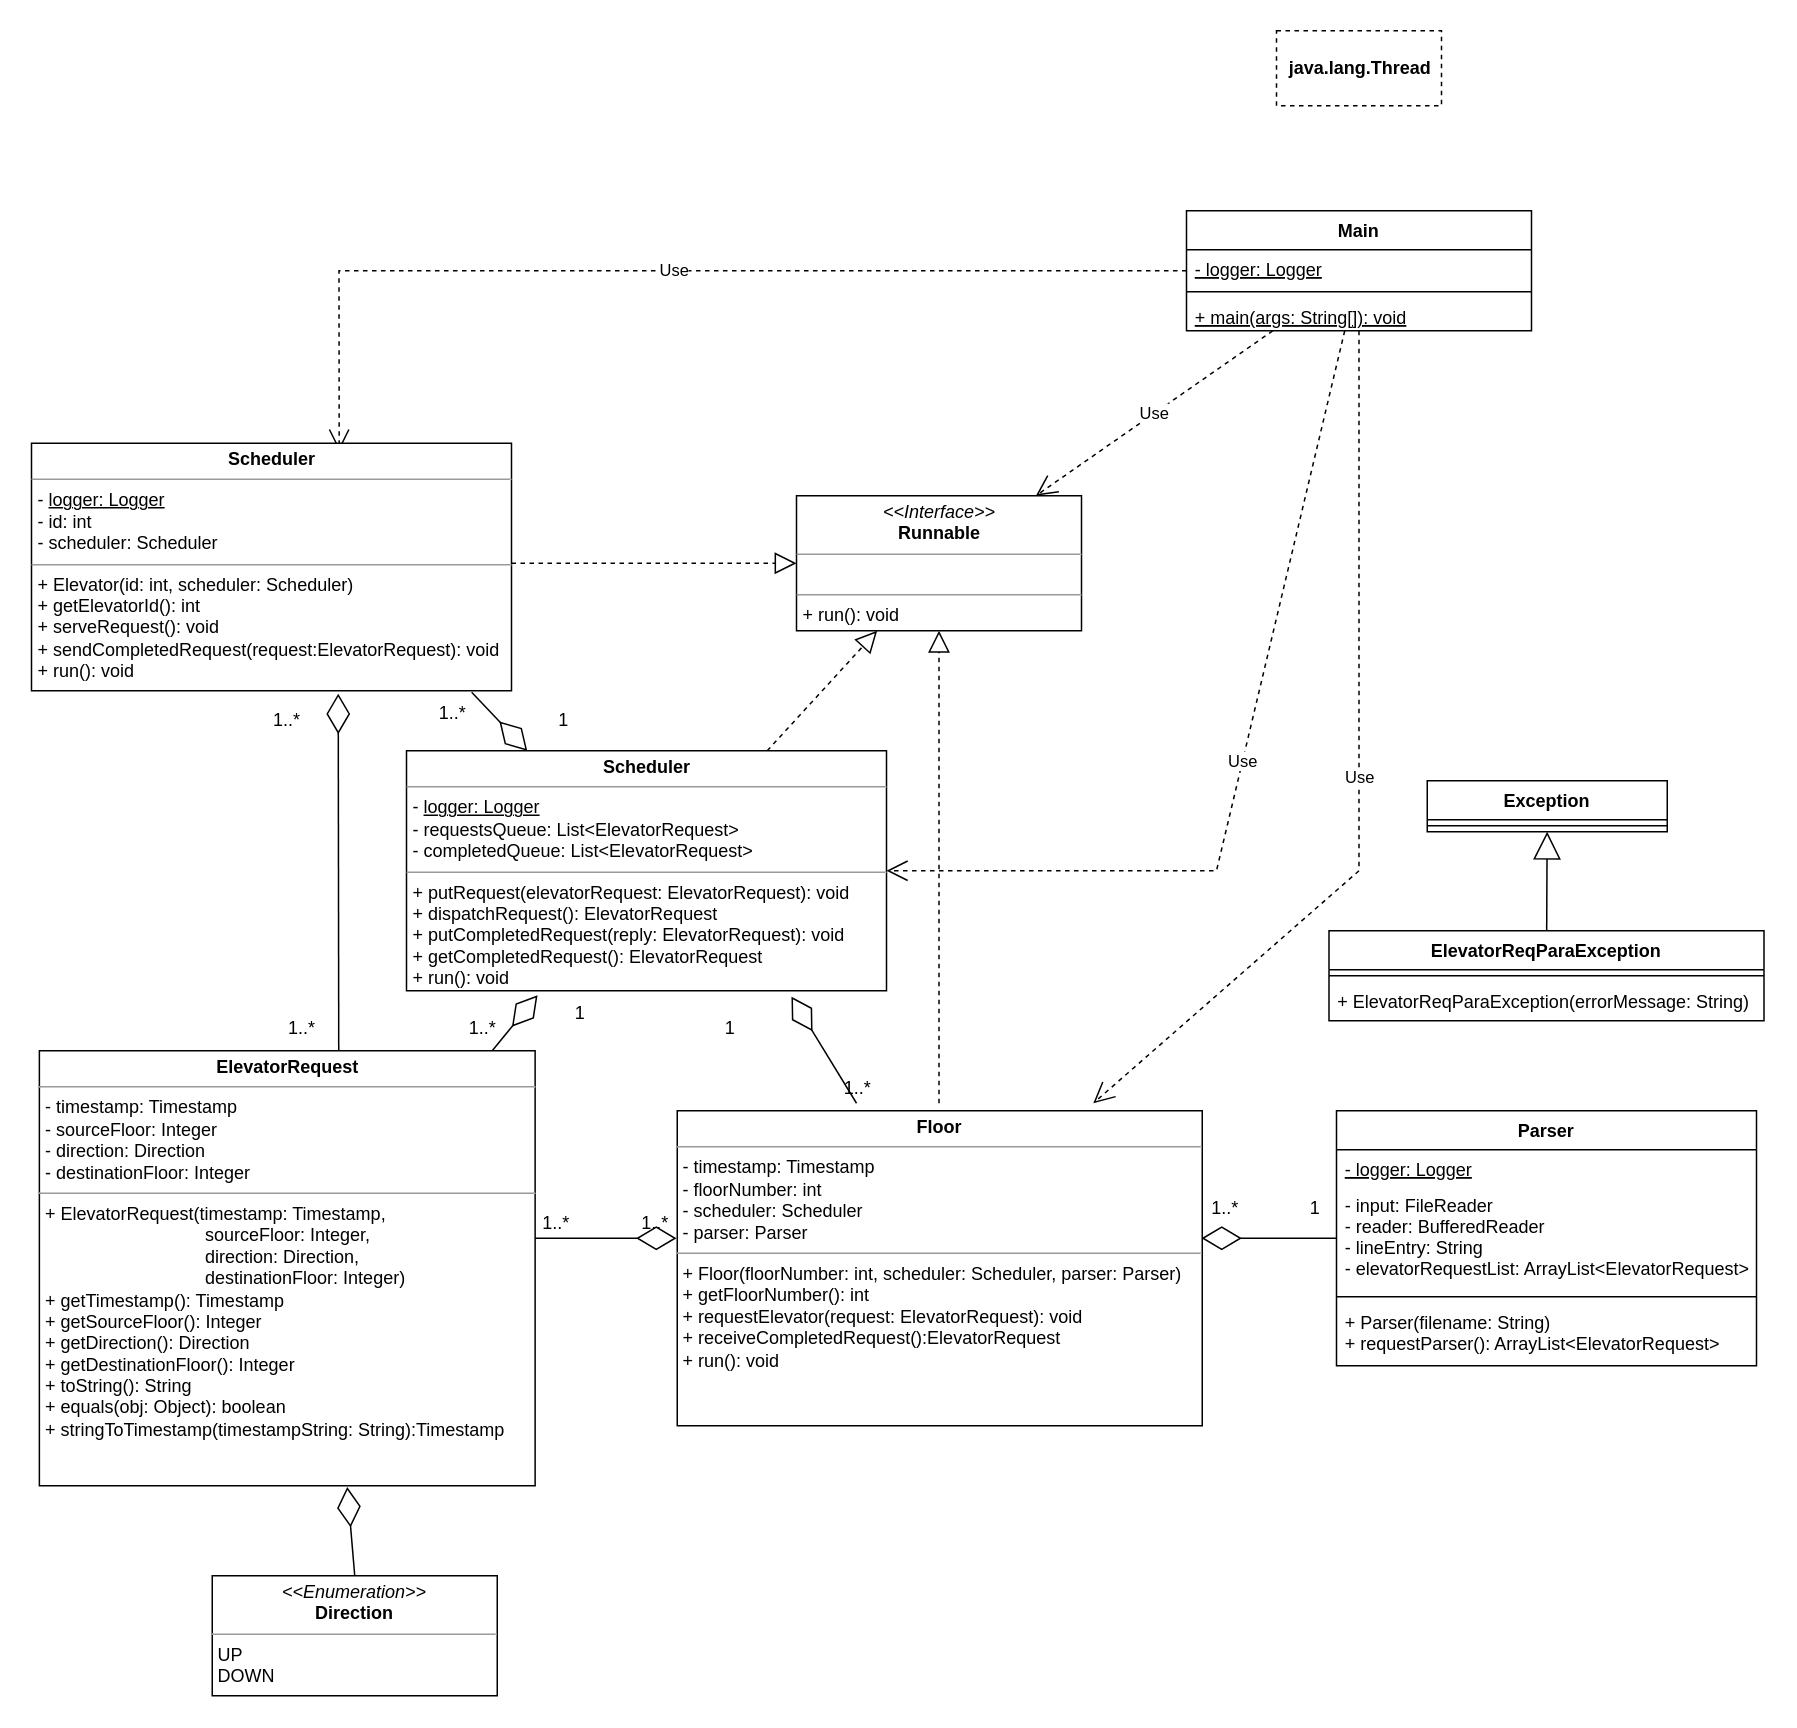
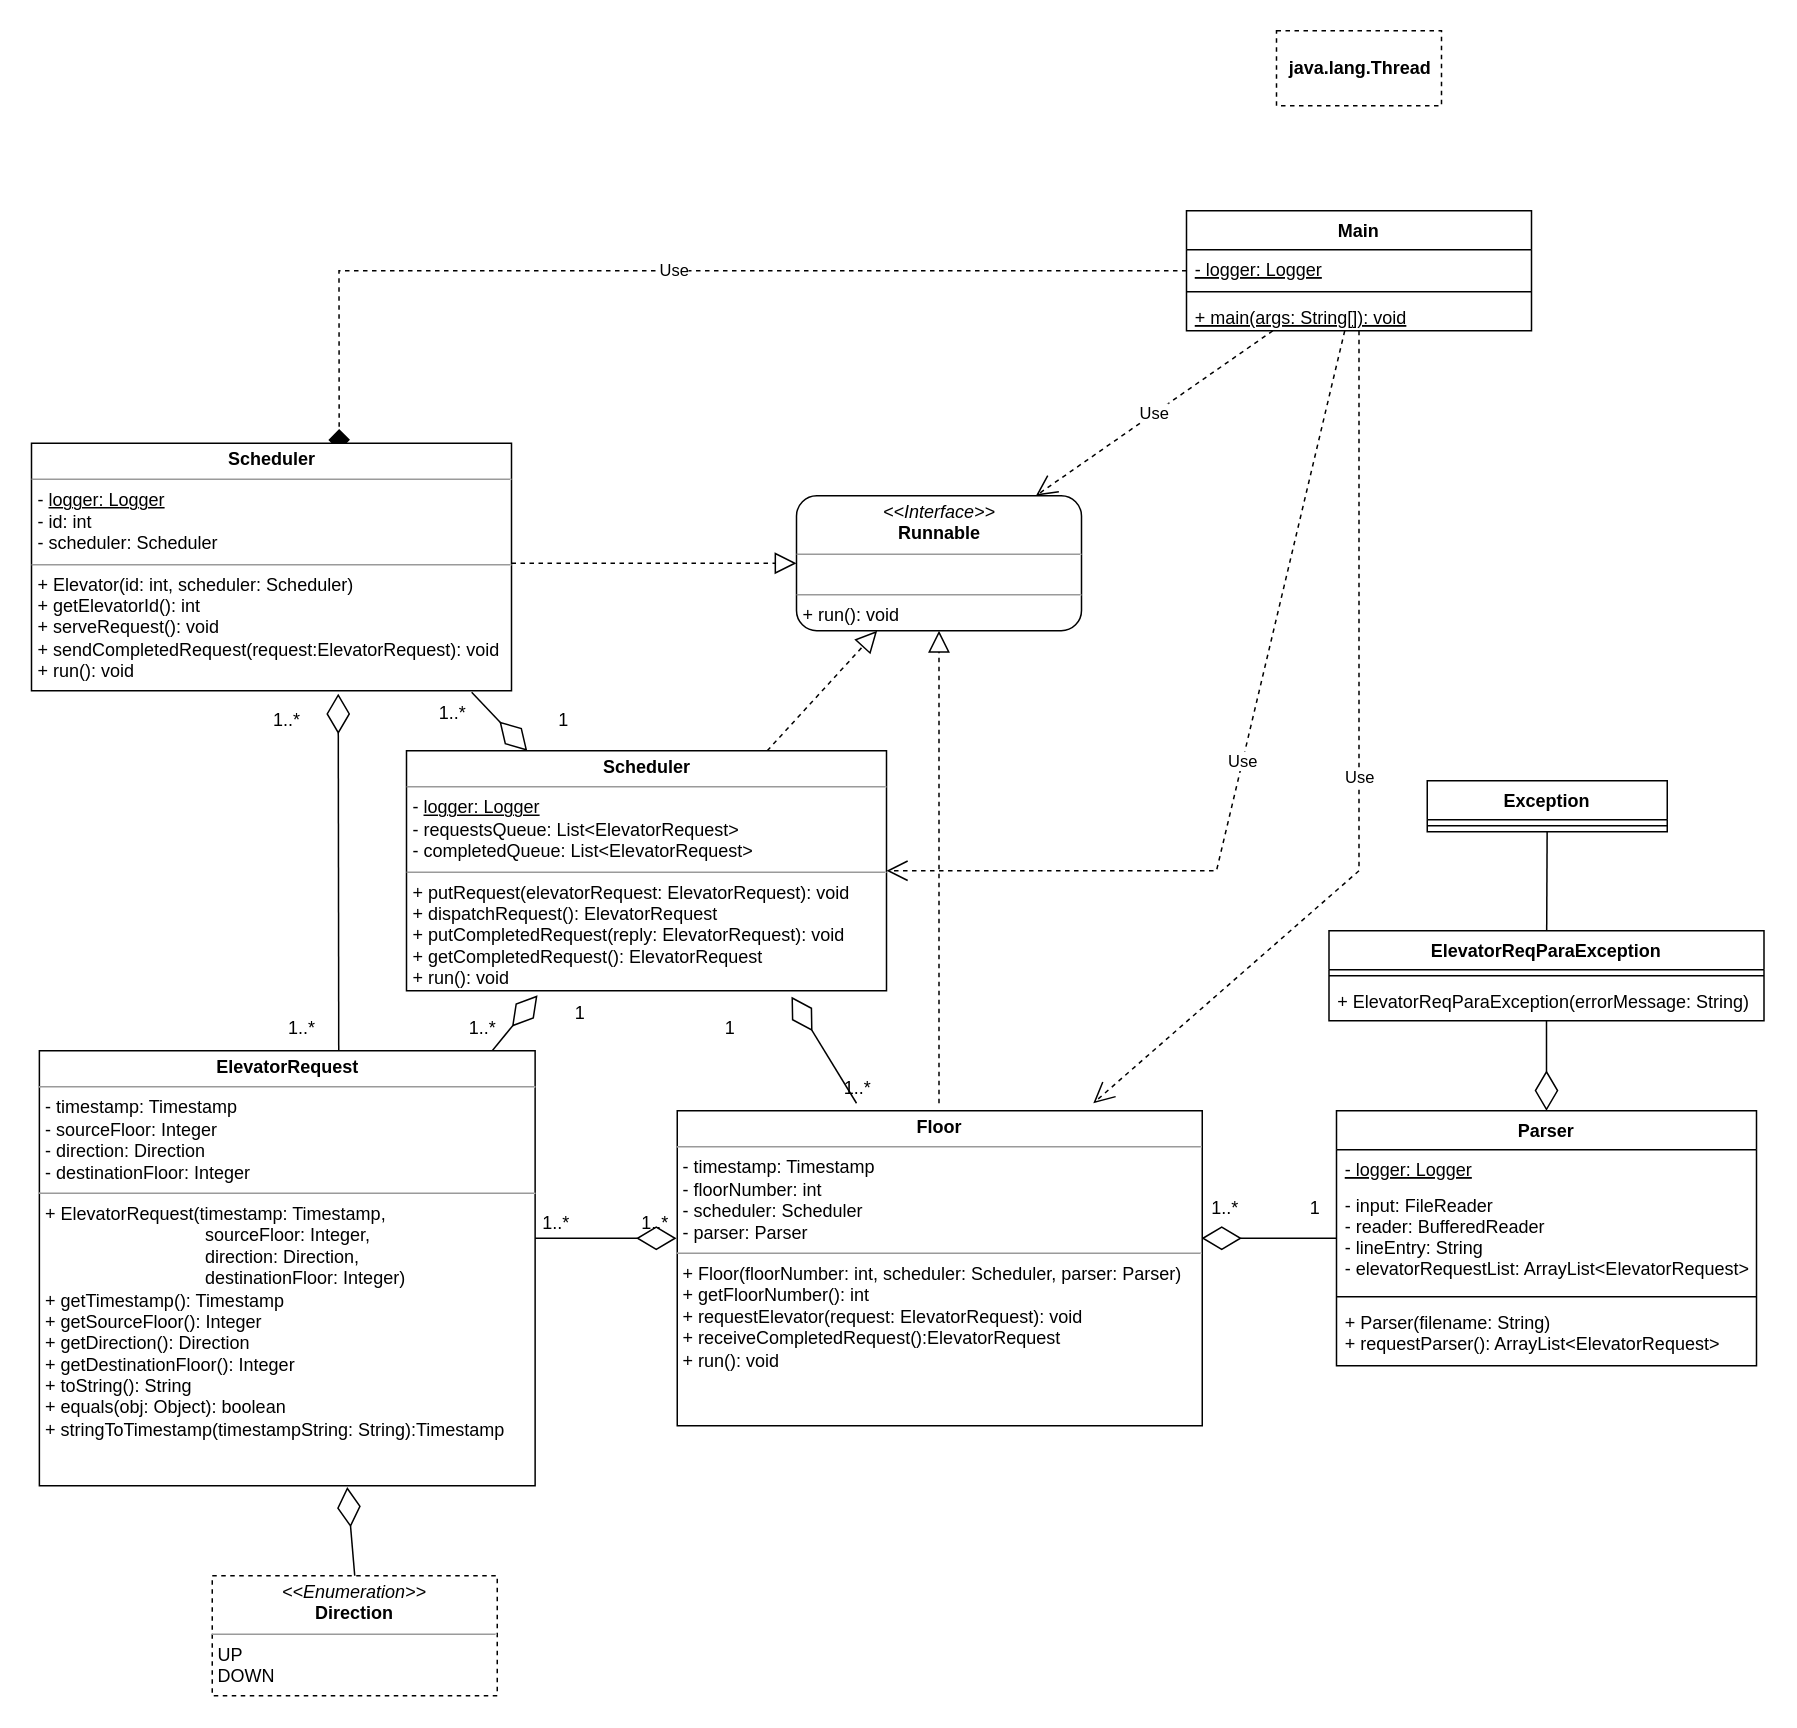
edge "Main" -> "Scheduler - logger: Logger - id: int- scheduler: Scheduler + Elevator(id: int, scheduler: Scheduler)+ getElevatorId(): int+ serveRequest(): void + sendCompletedRequest(request:ElevatorRequest): void+ run(): void": arrowhead open -> diamond
node "<<Interface>> Runnable + run(): void": shape rectangle -> rounded rectangle
edge "ElevatorReqParaException" -> "Exception": arrowhead block -> none
edge "ElevatorReqParaException" -> "Parser": added
node "<<Enumeration>> Direction UP DOWN": style solid -> dashed
